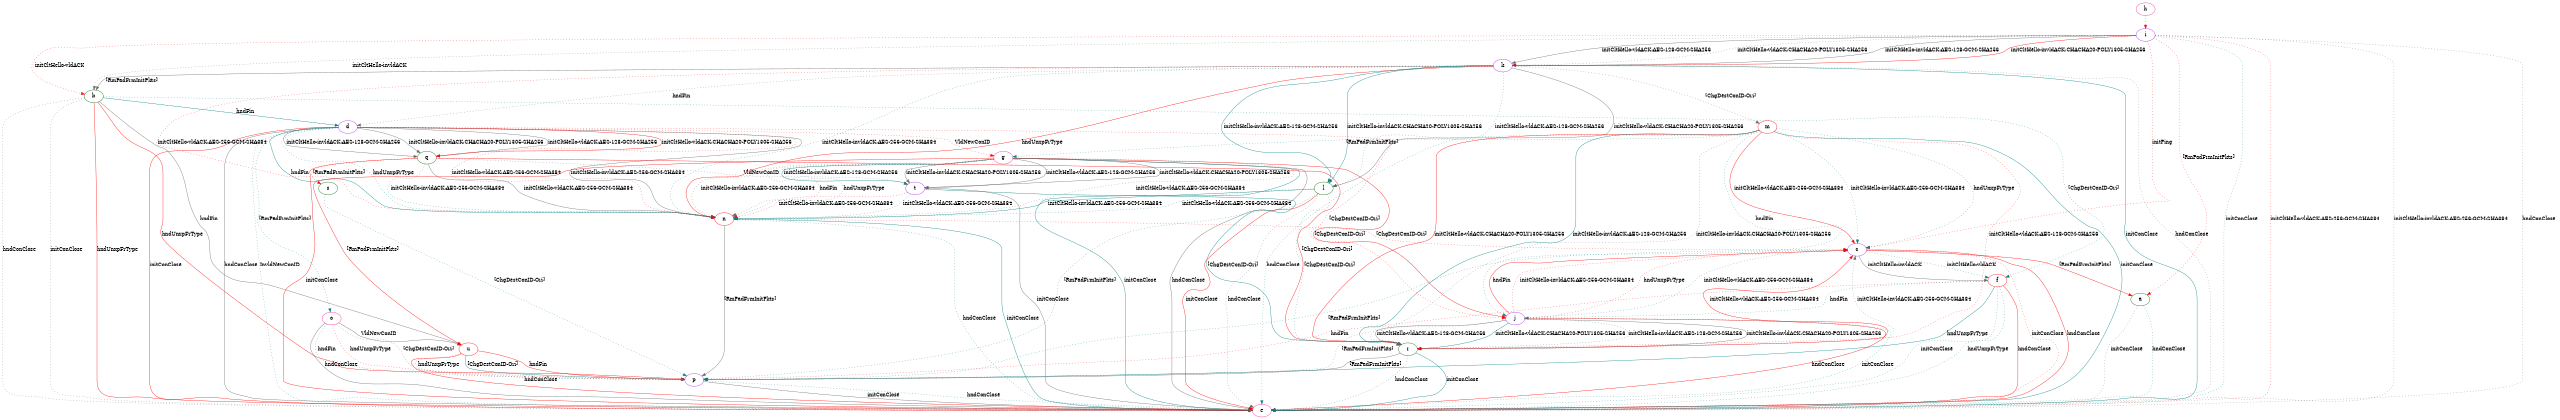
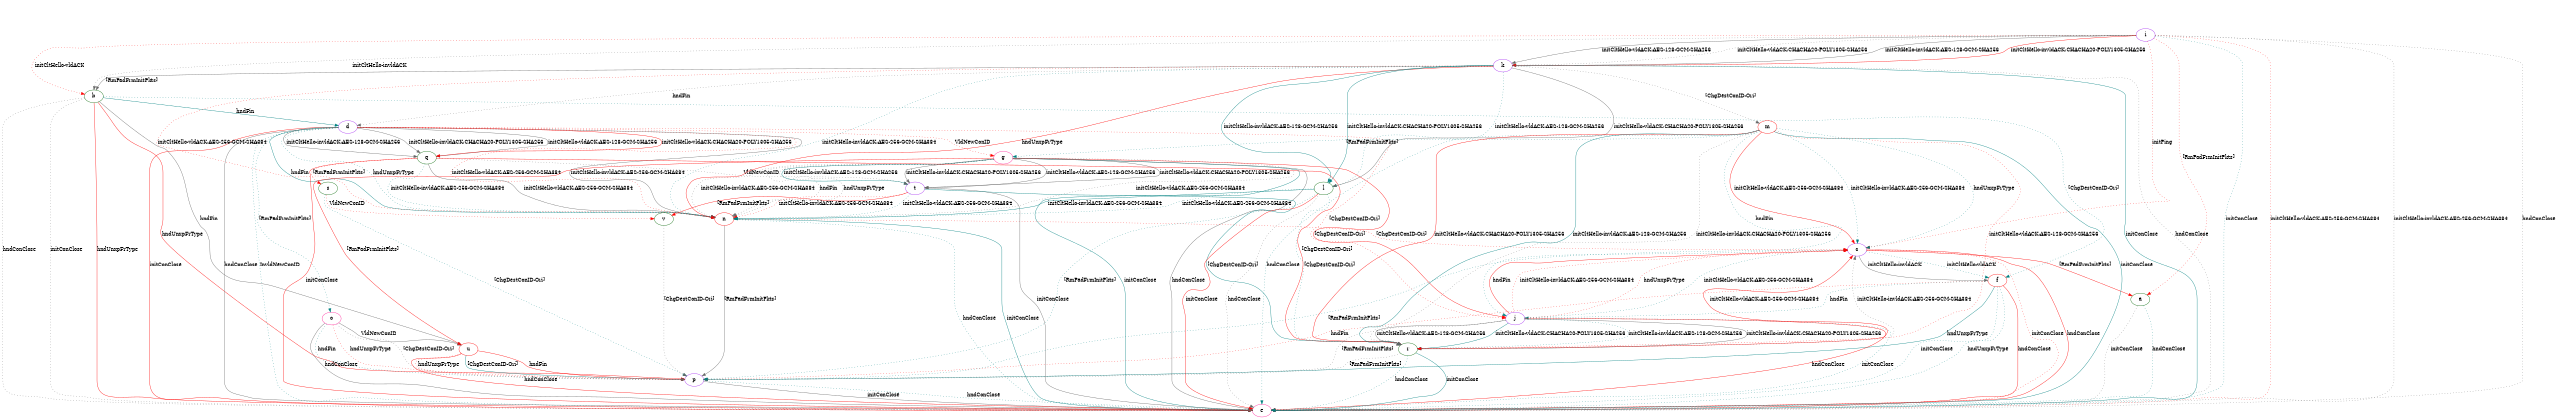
node "h": removed
node "v": added
edge "r" -> "p": style solid -> dotted
